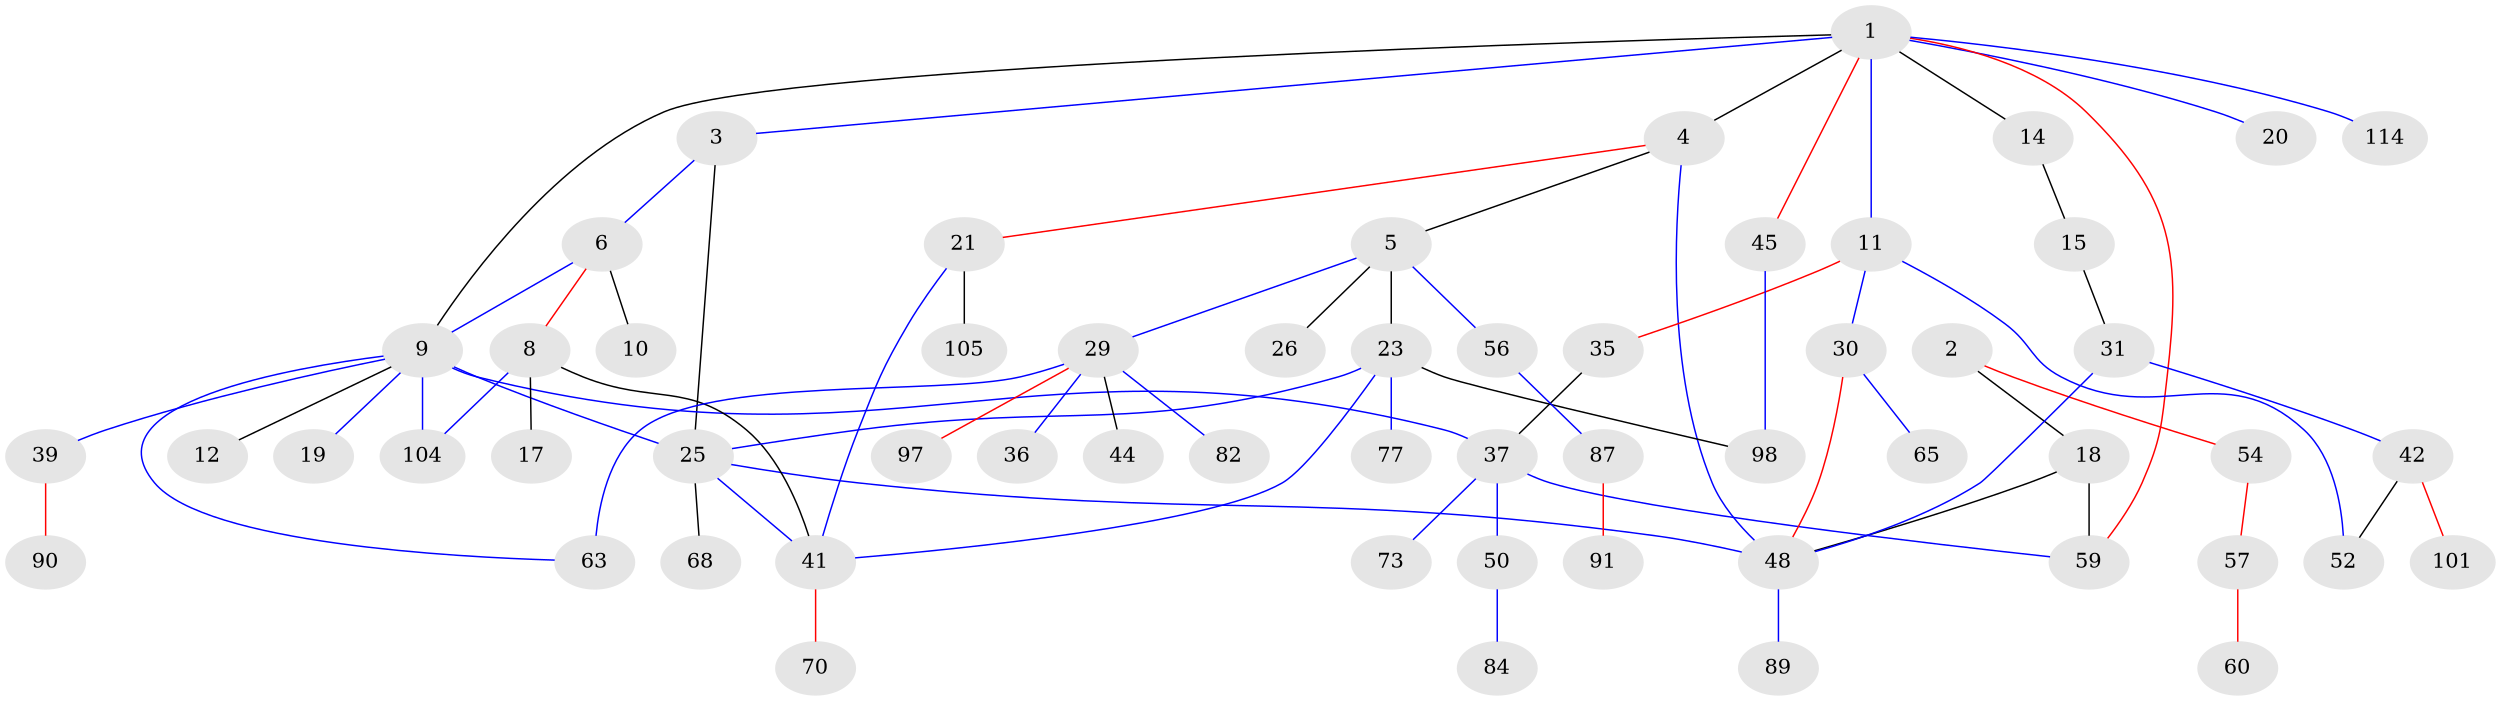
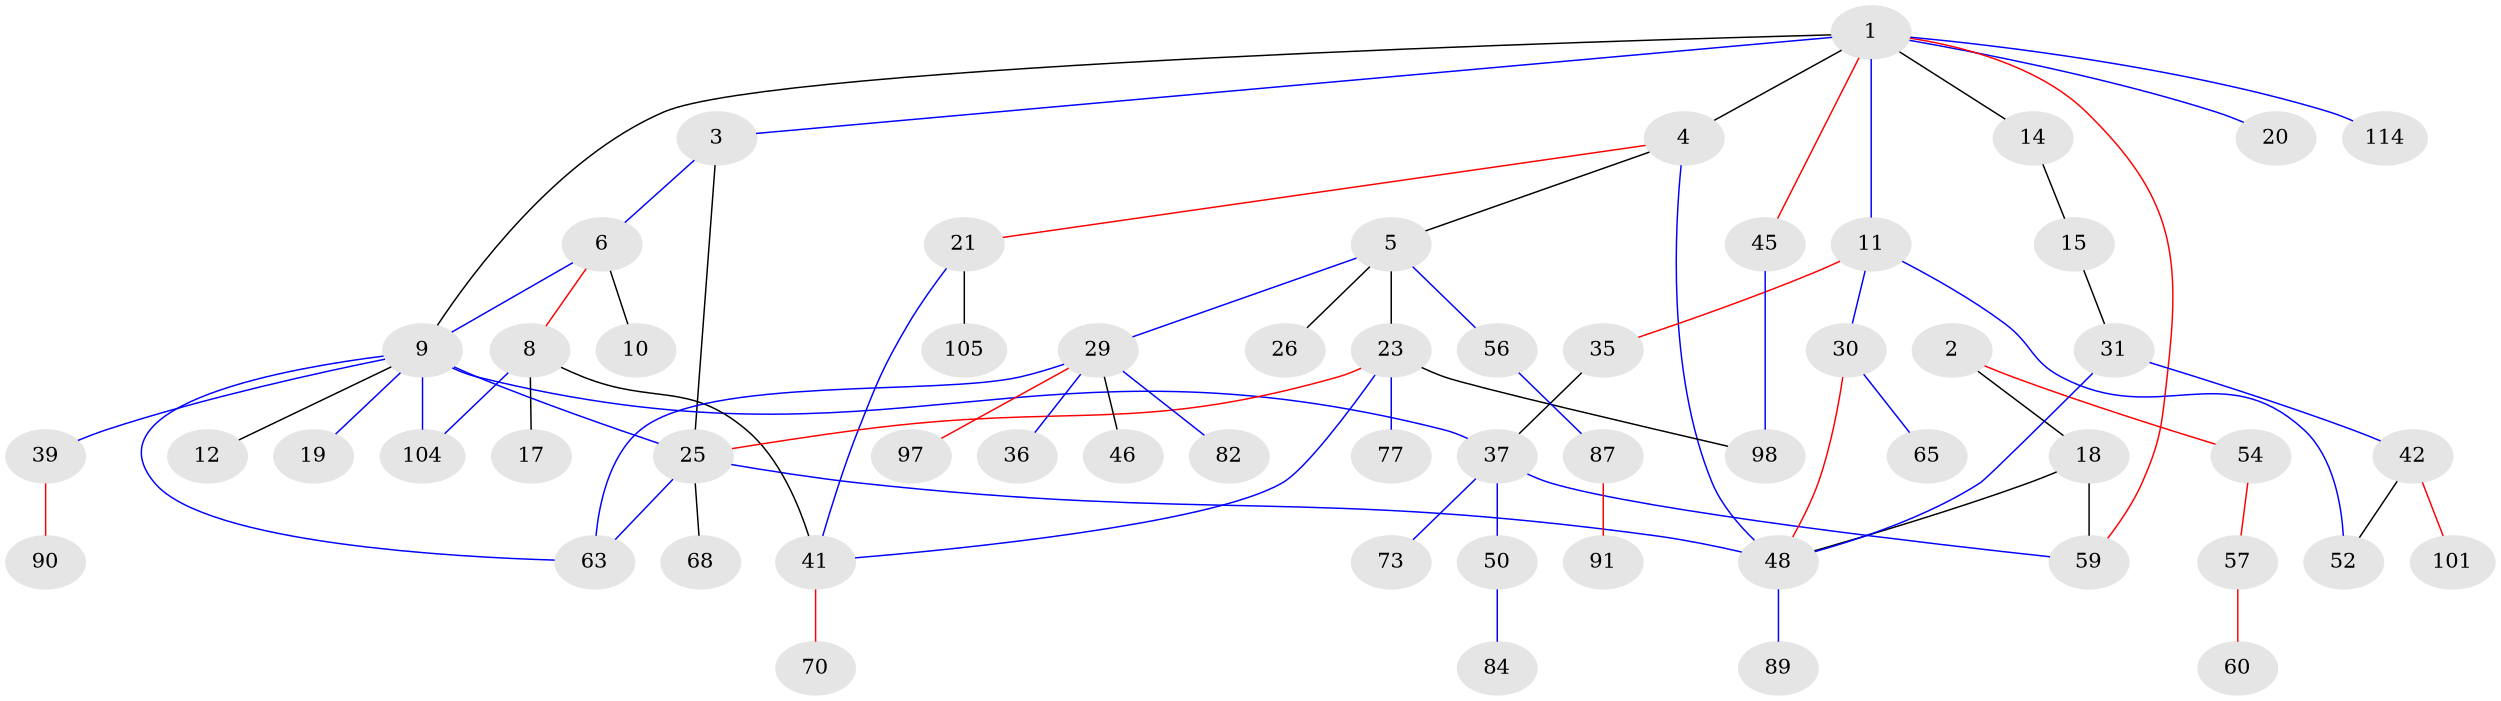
edge "23" -- "25": color blue -> red
node "44": label "44" -> "46"
edge "25" -- "41": now "25" -- "63"
